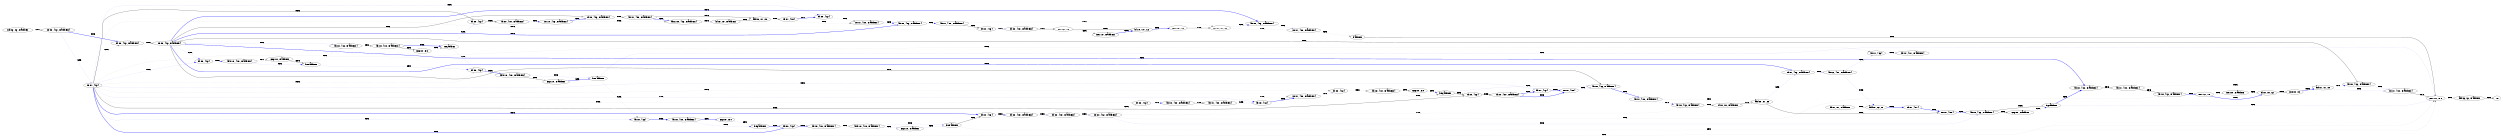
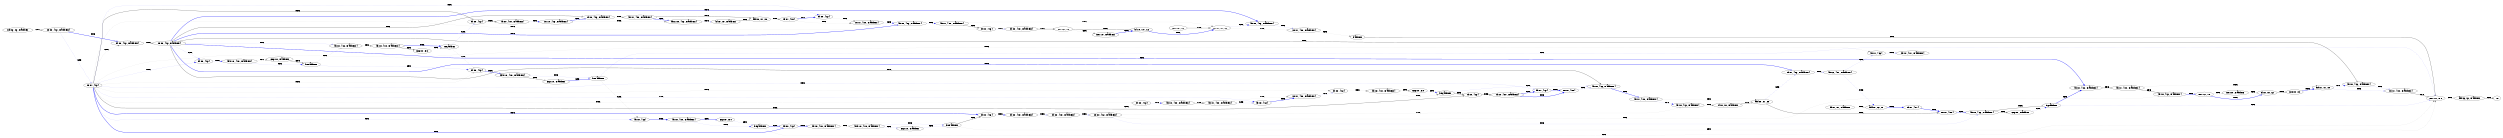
edge "lsl w0 , w0 , w2" -> "sxtw x0 , w0": now "lsl w0 , w0 , w2" -> "orr x1 , x1 , x0"
